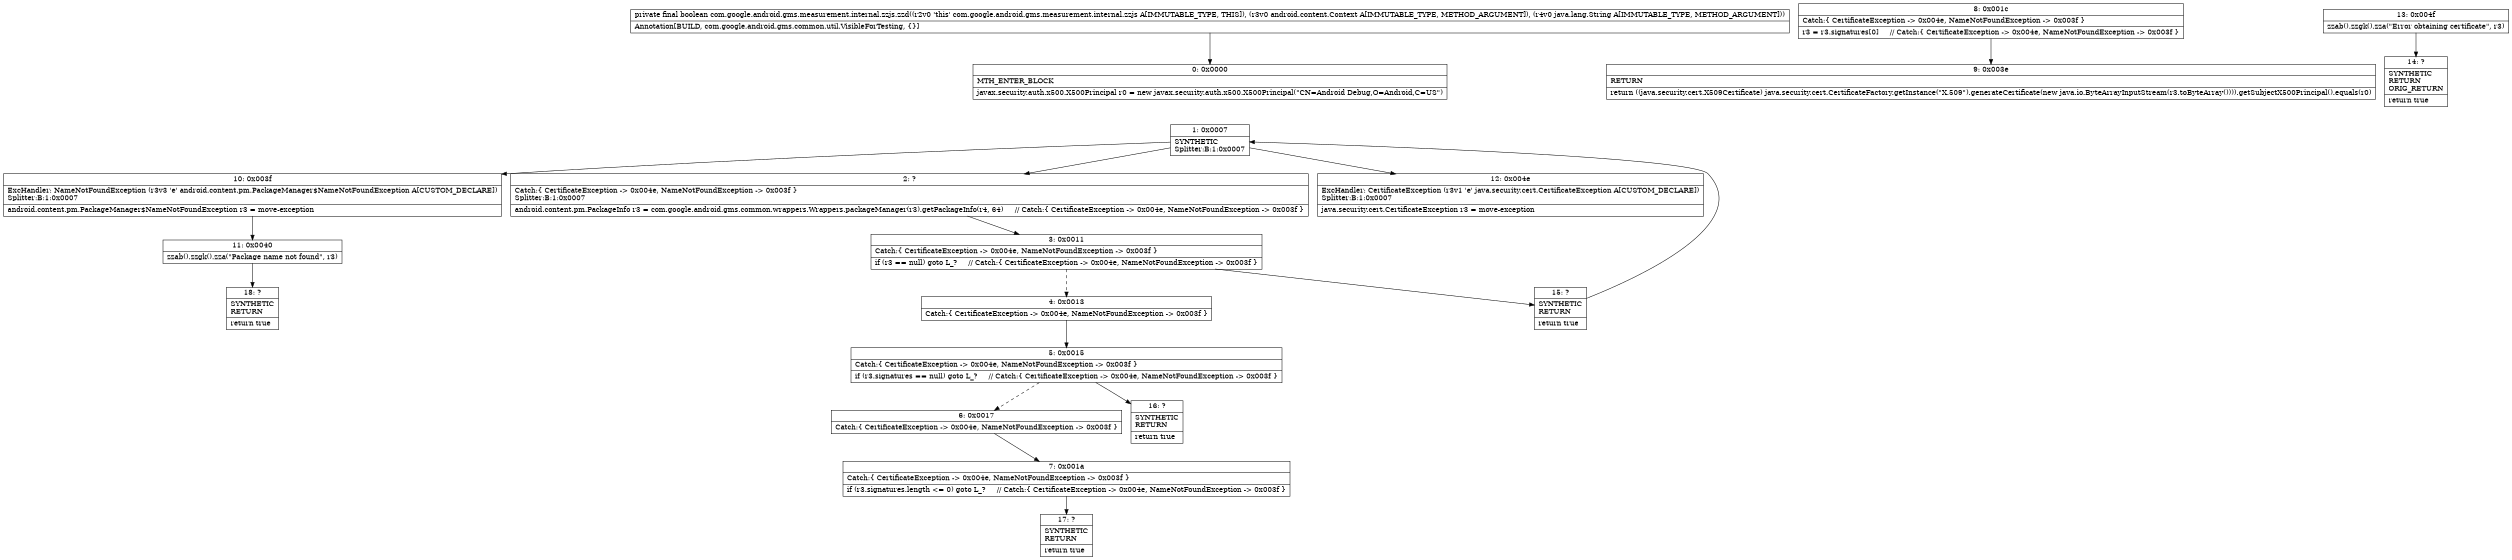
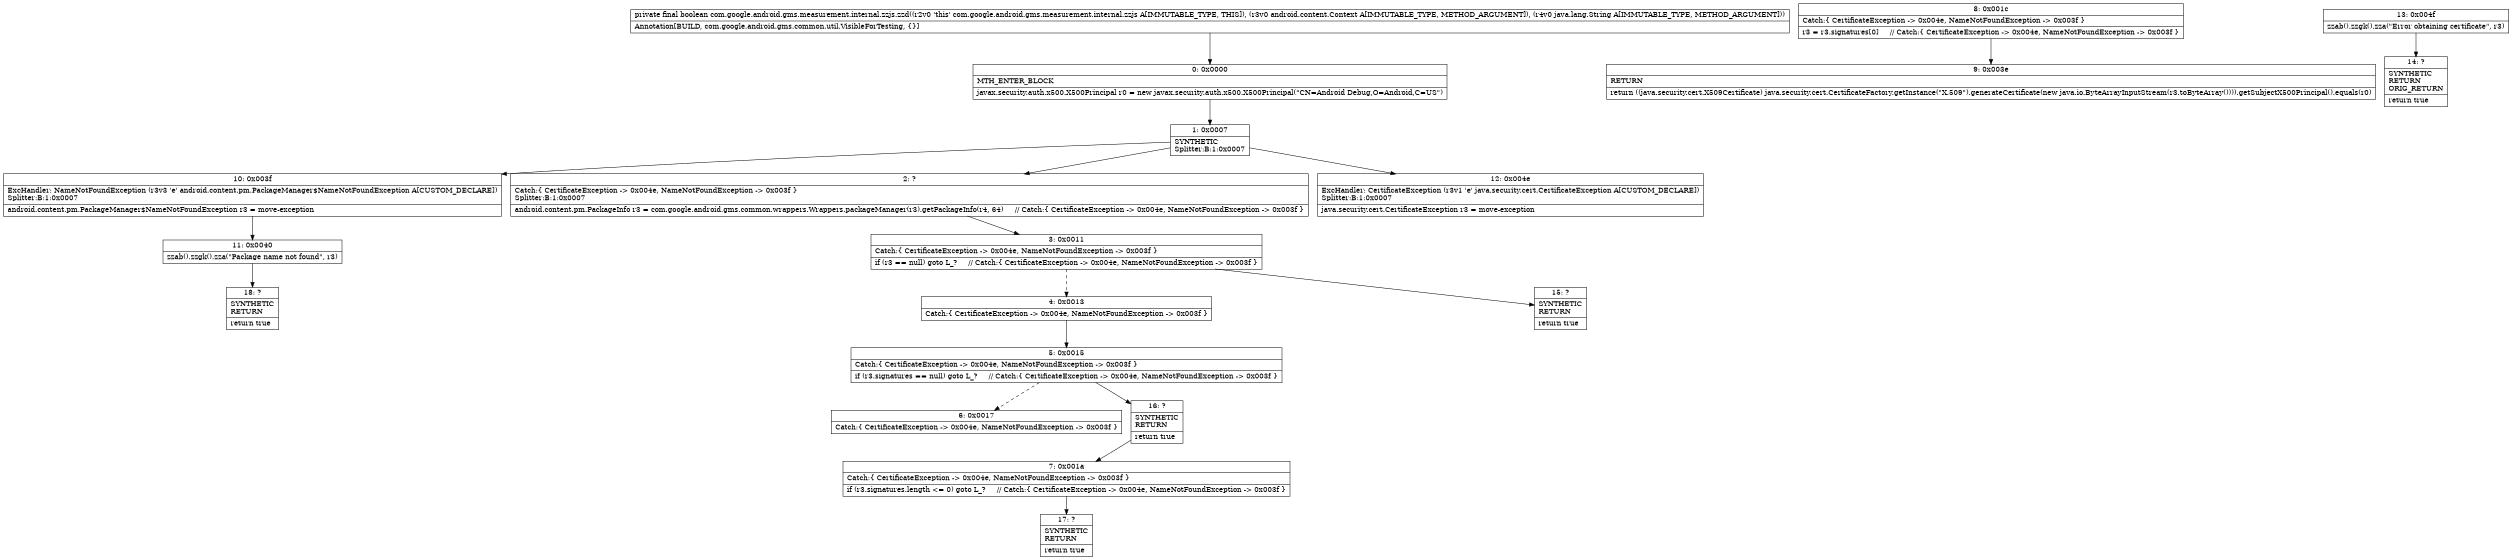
edge "15: ?" -> "1: 0x0007": now "0: 0x0000" -> "1: 0x0007"
edge "6: 0x0017" -> "7: 0x001a": now "16: ?" -> "7: 0x001a"
